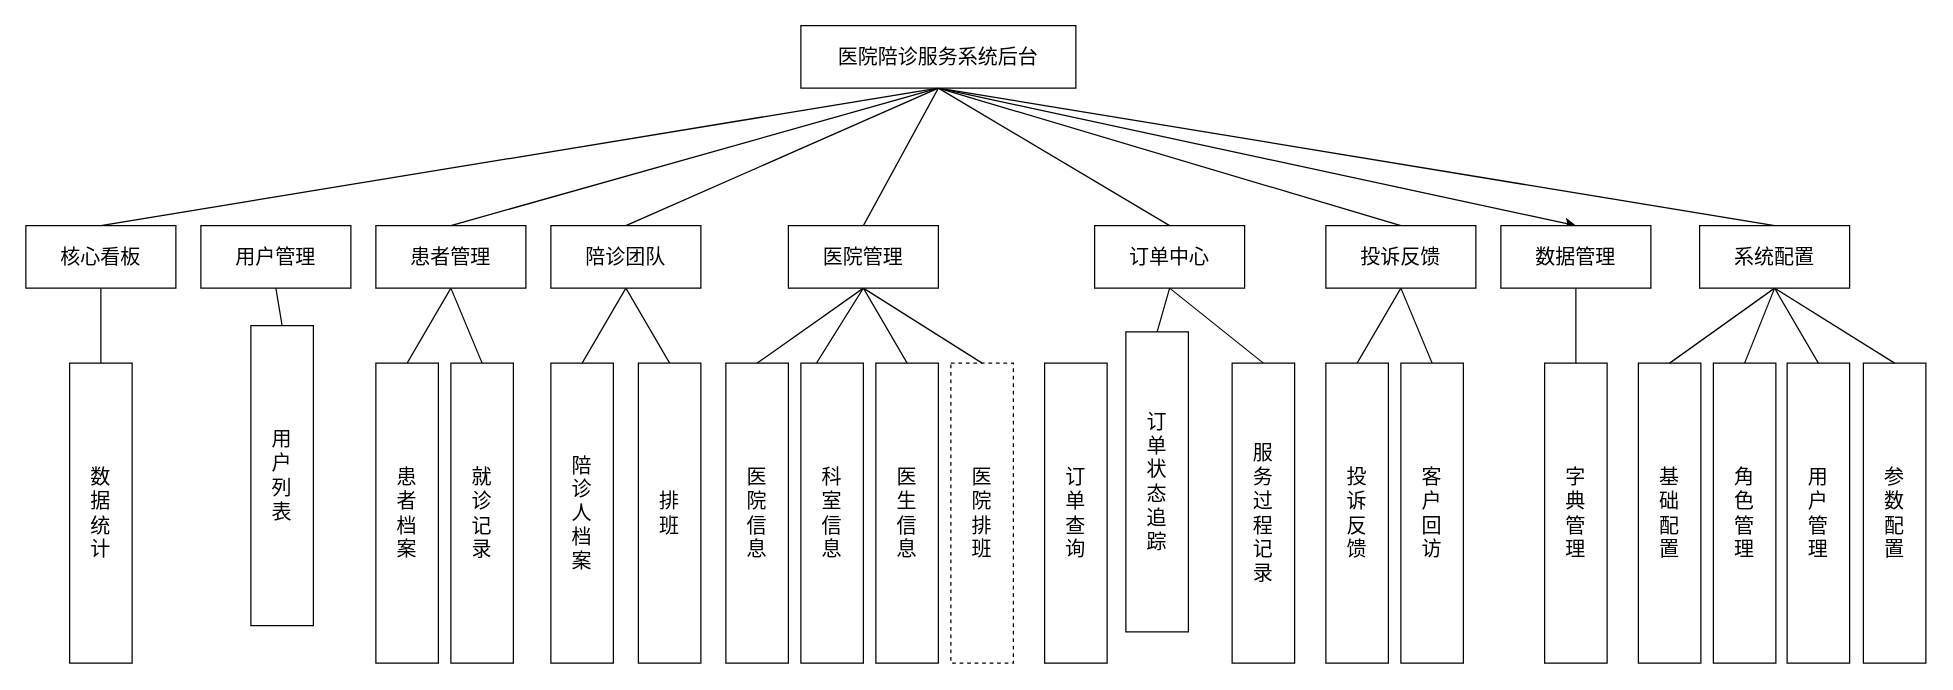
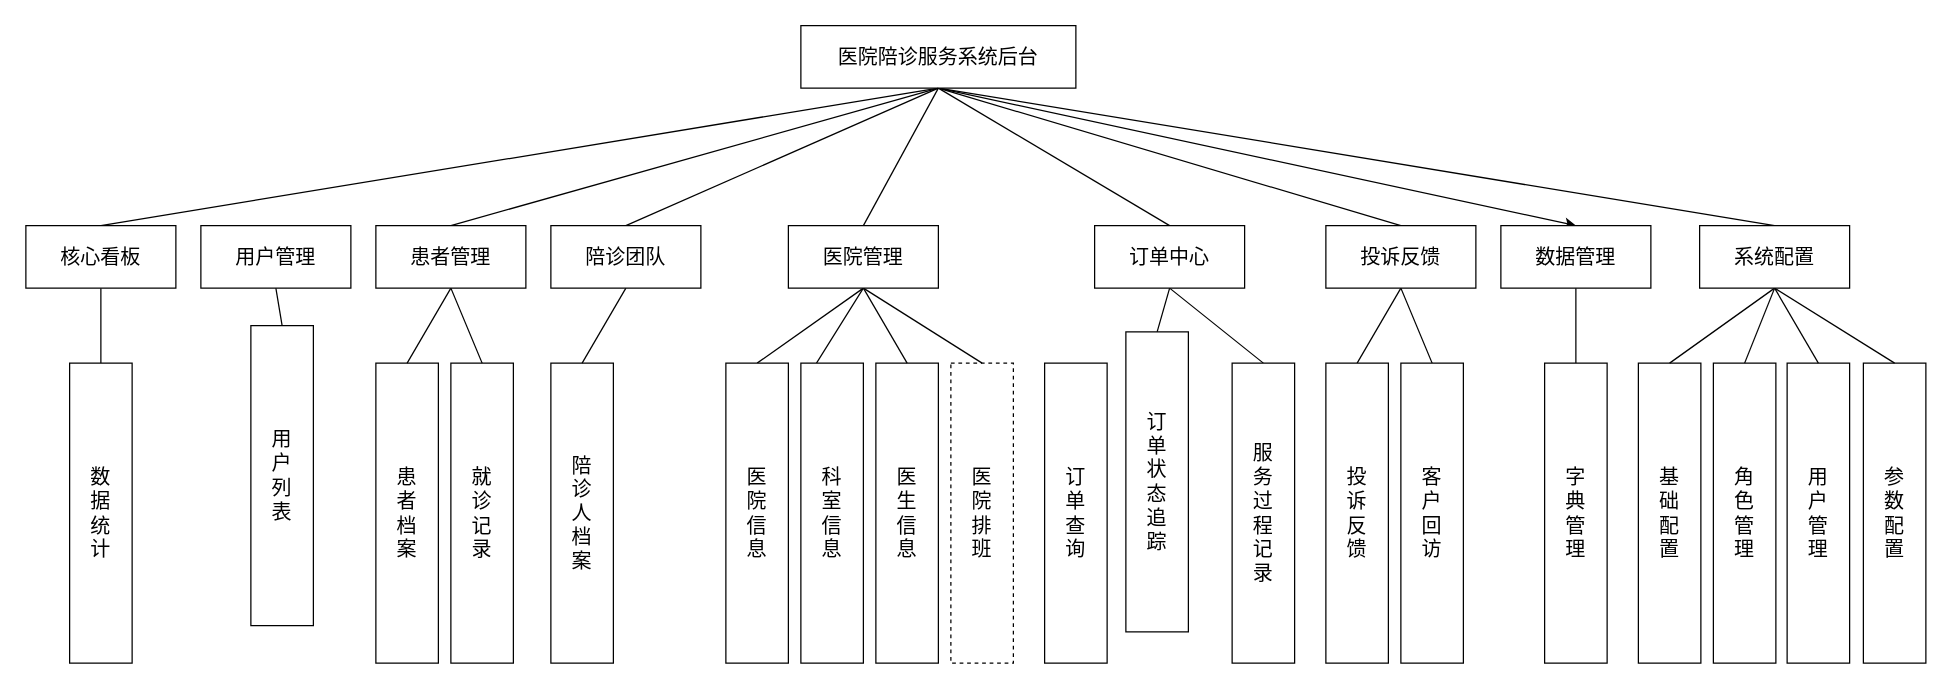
edge "陪诊团队" -- "排 班": removed
node "排 班": removed
